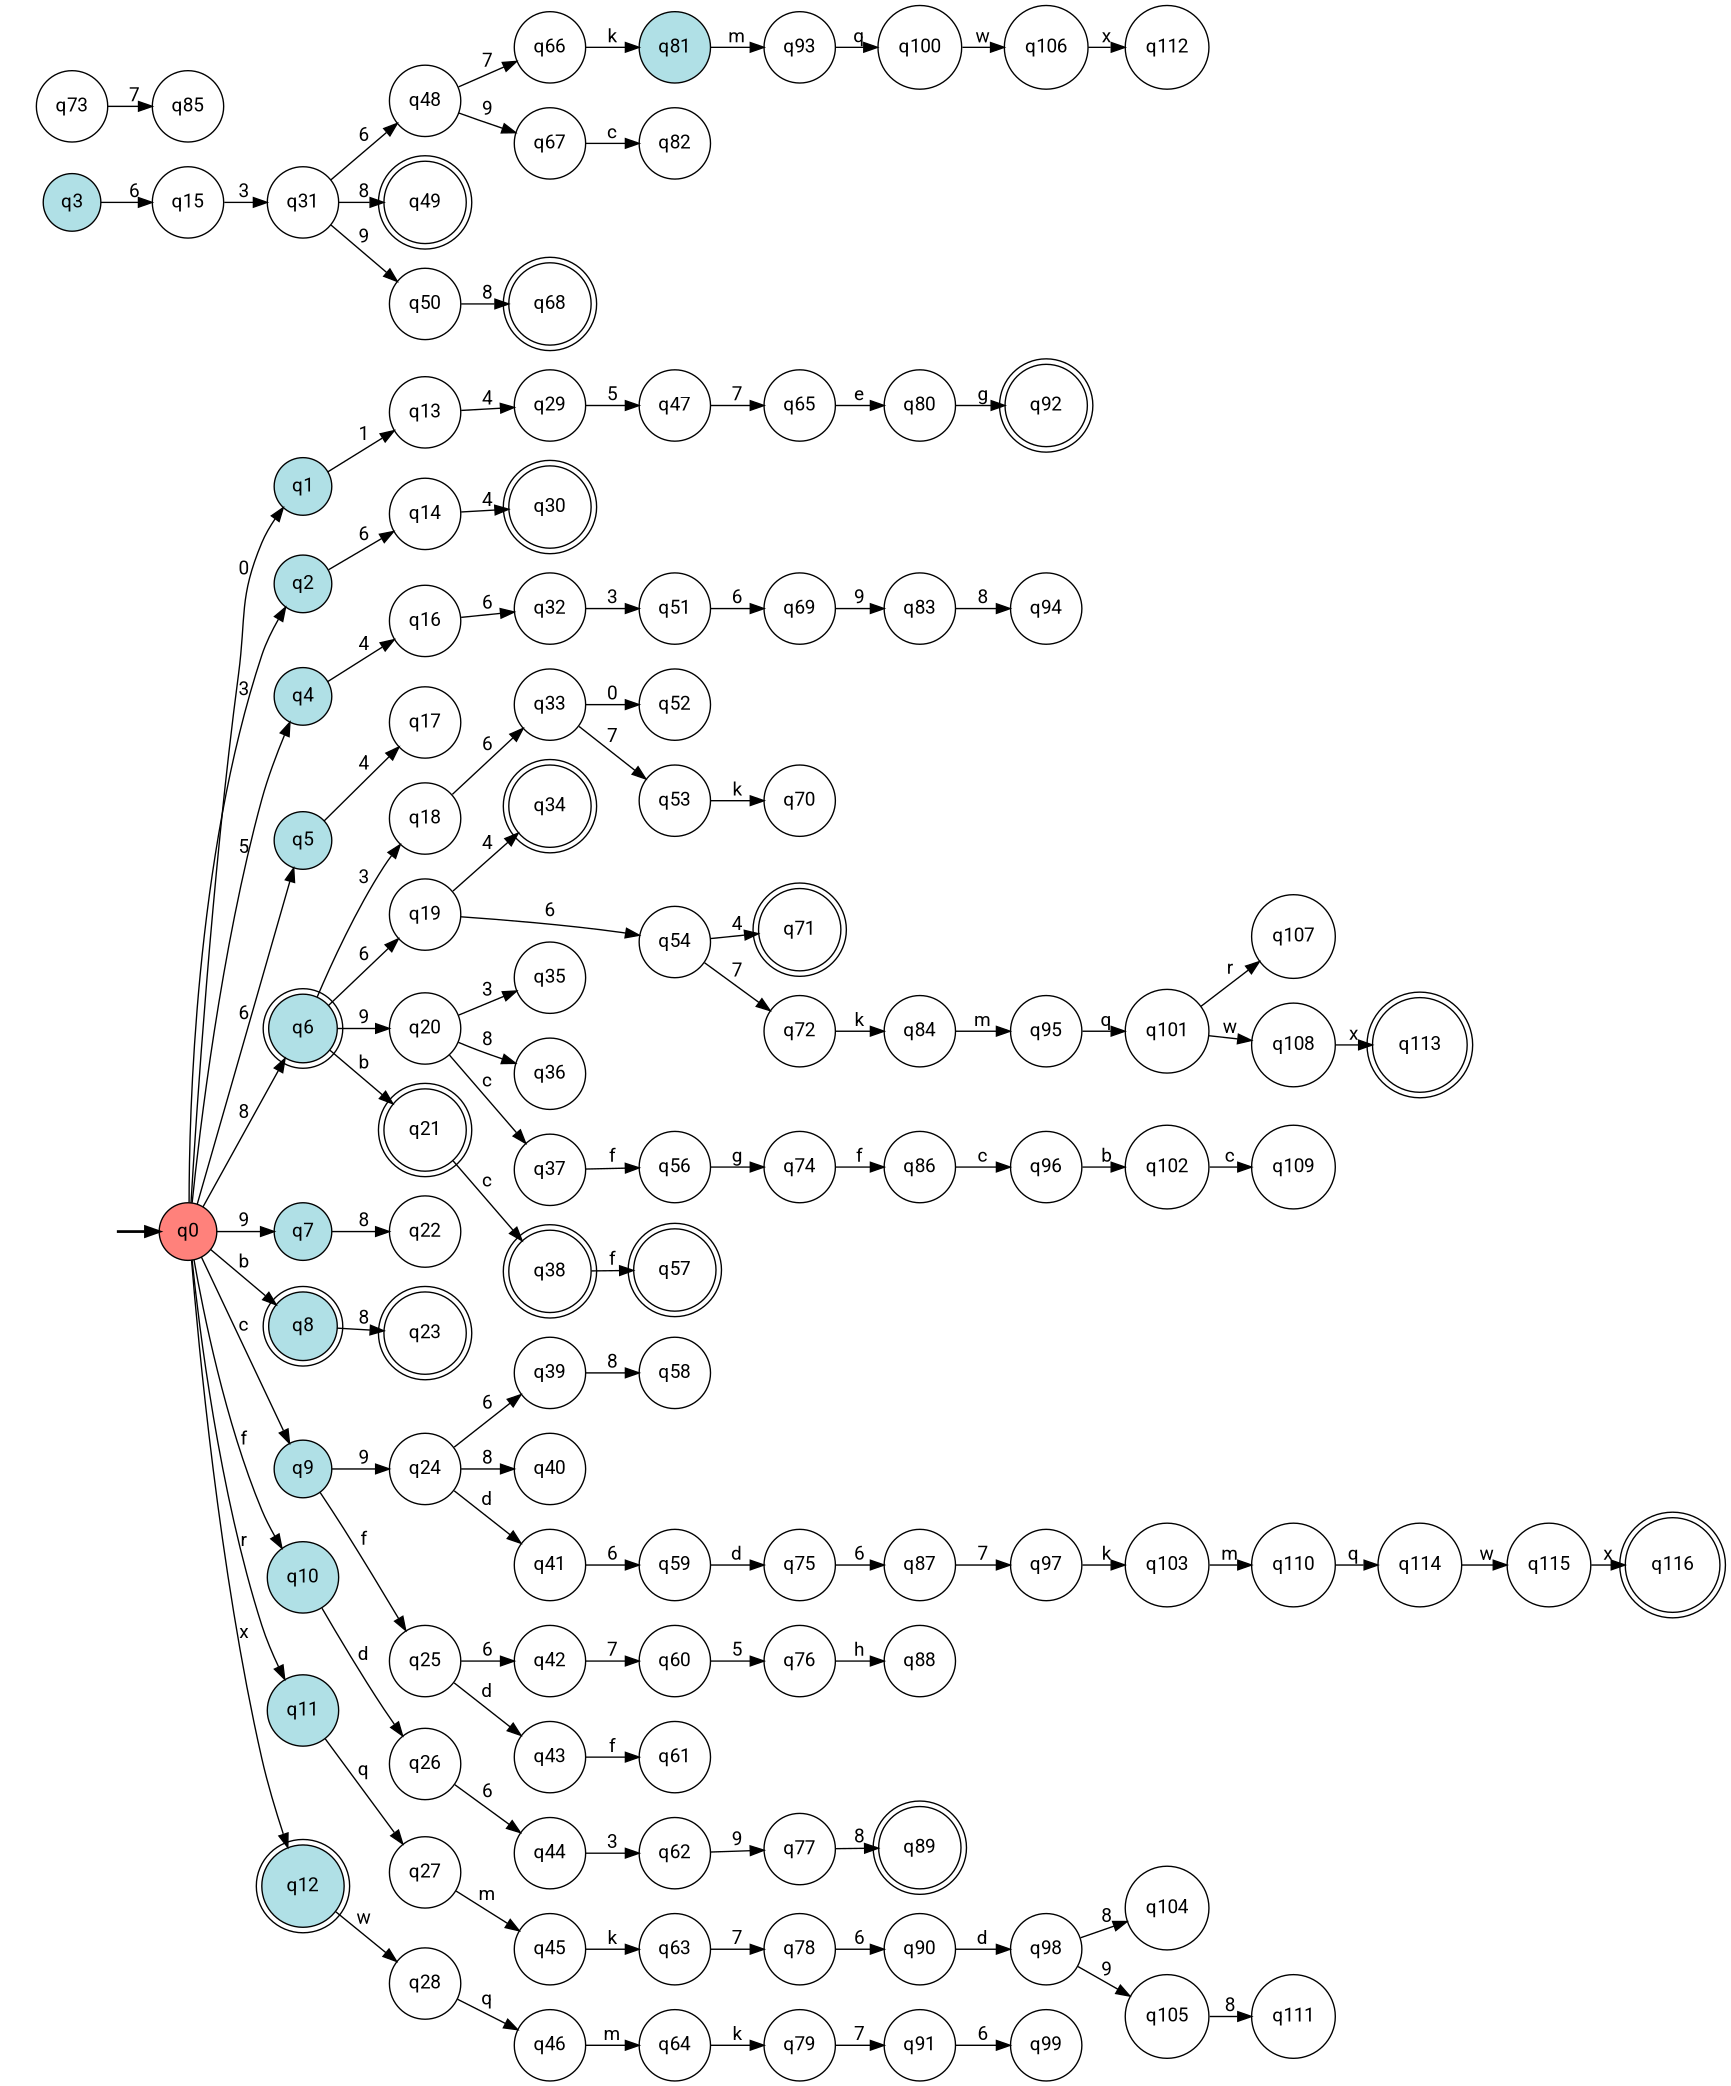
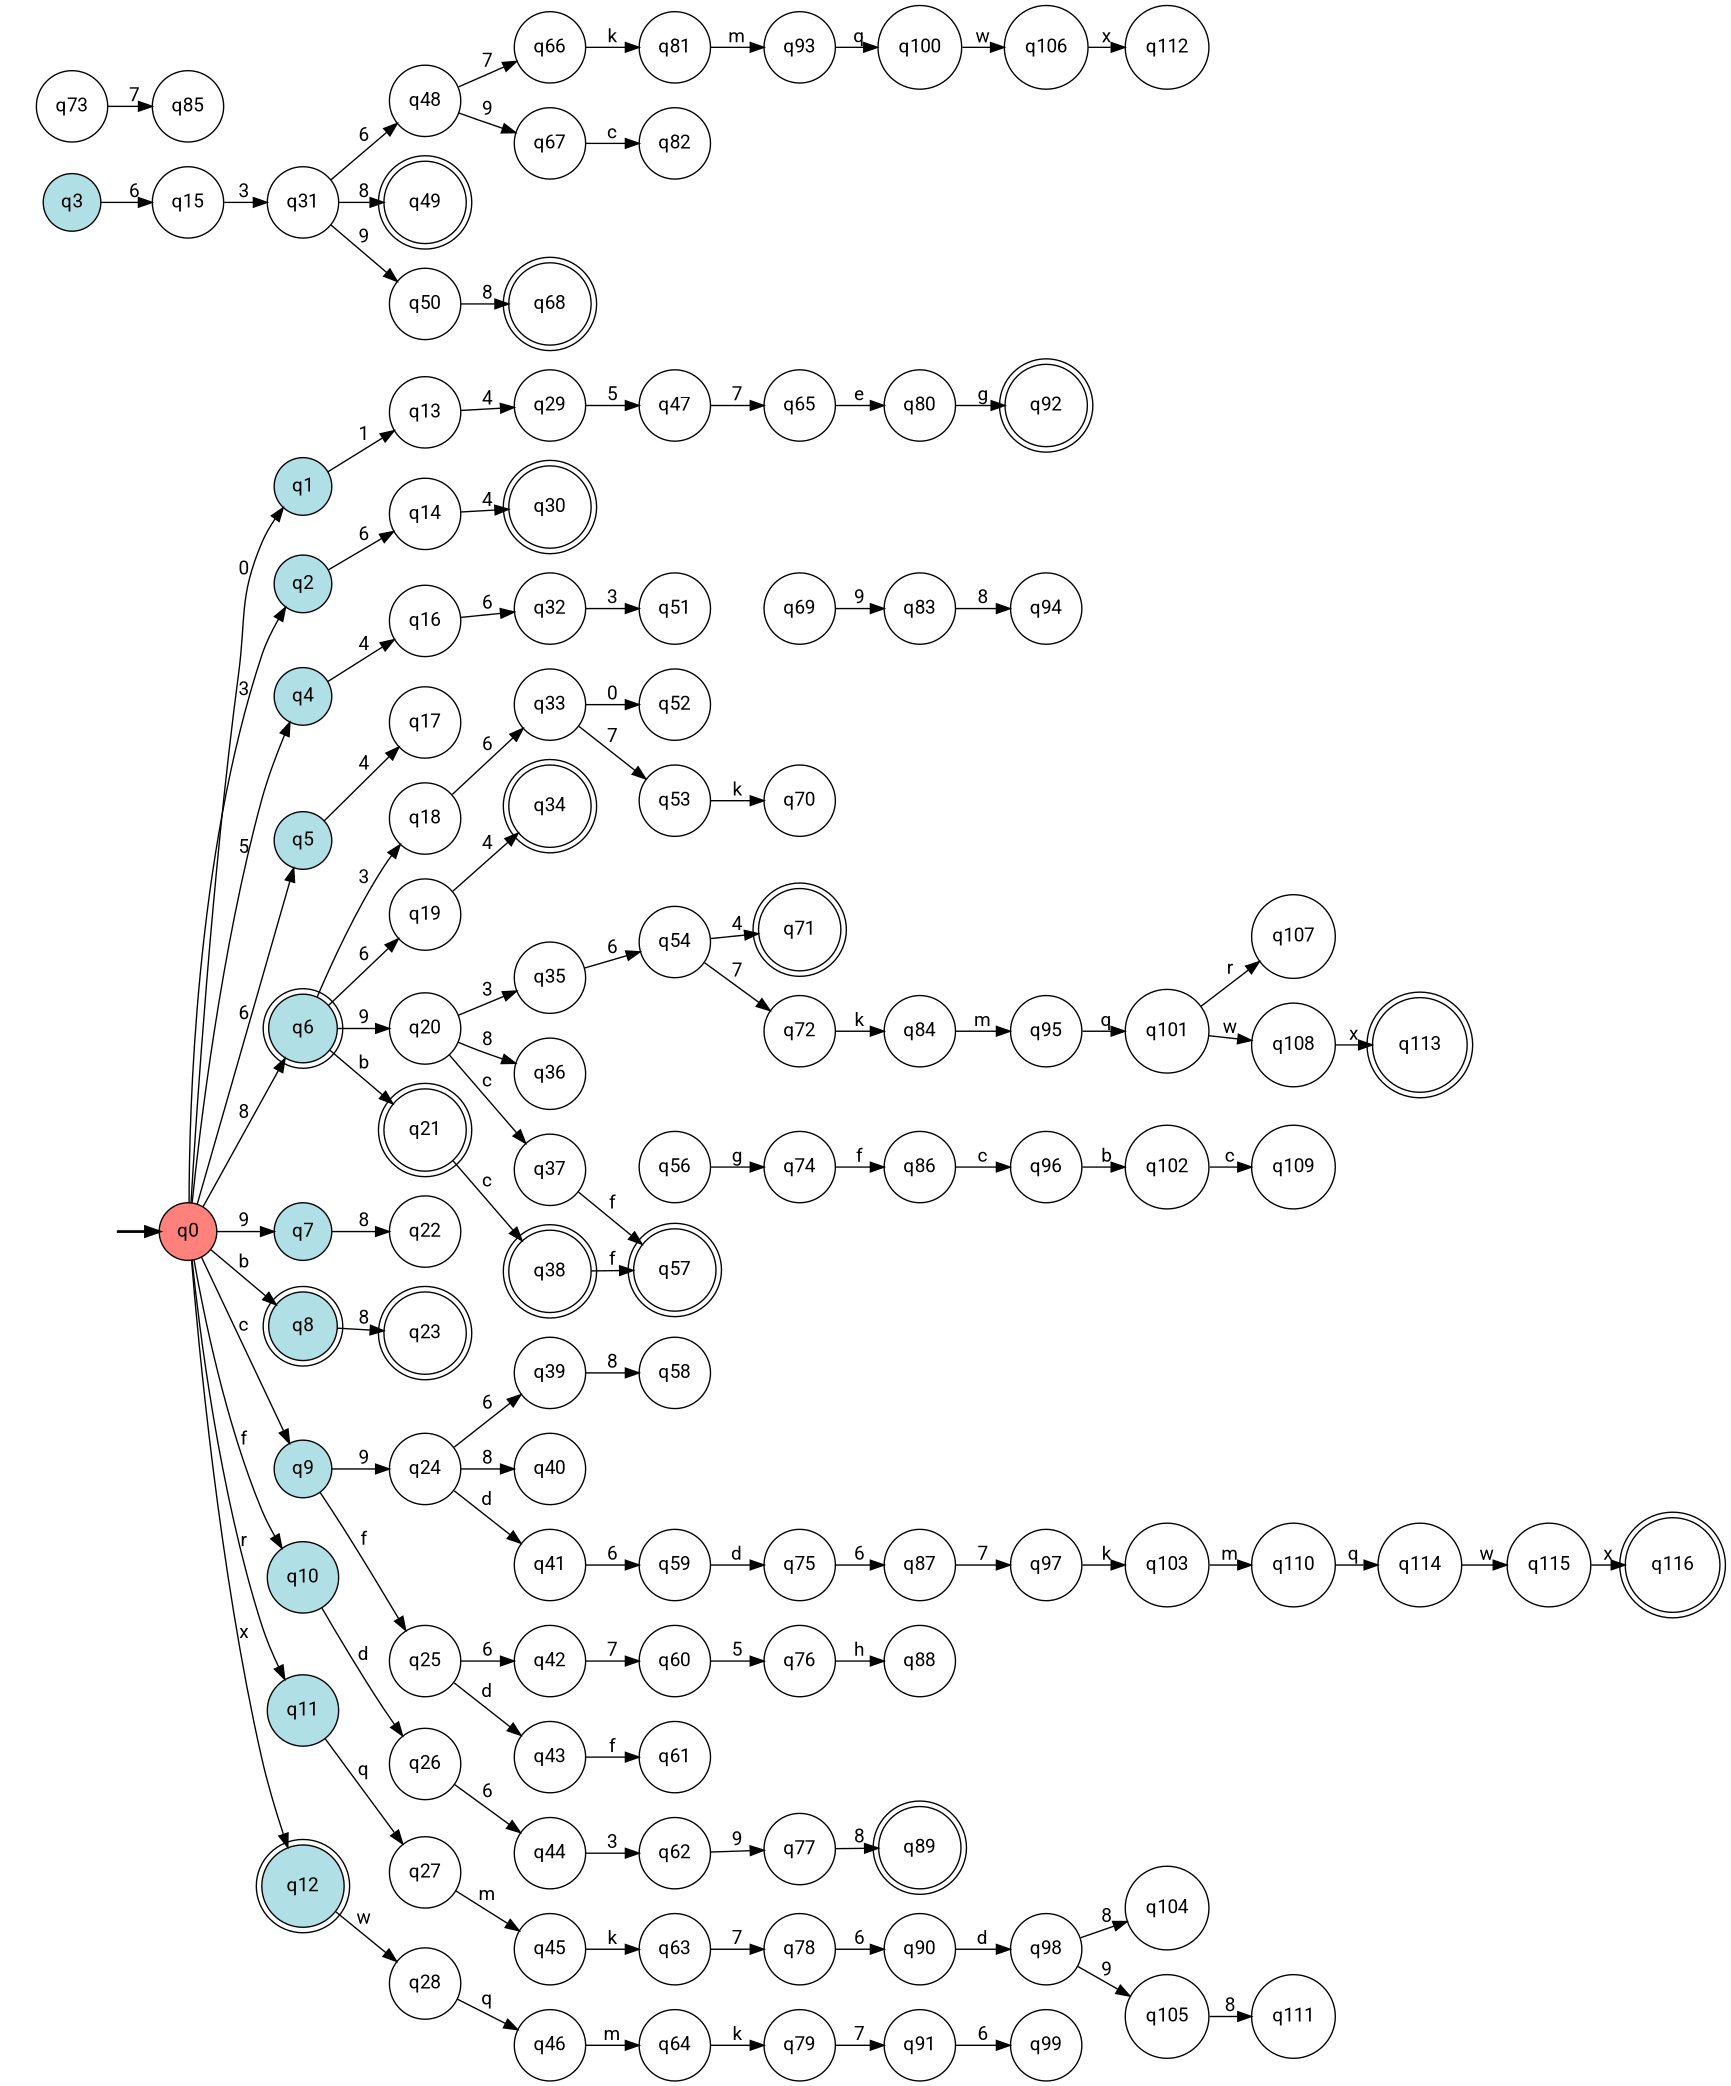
node "q81": fillcolor powderblue -> white
edge "q51" -> "q69": removed, label "6"
edge "q19" -> "q54": now "q35" -> "q54"
edge "q37" -> "q56": now "q37" -> "q57"
